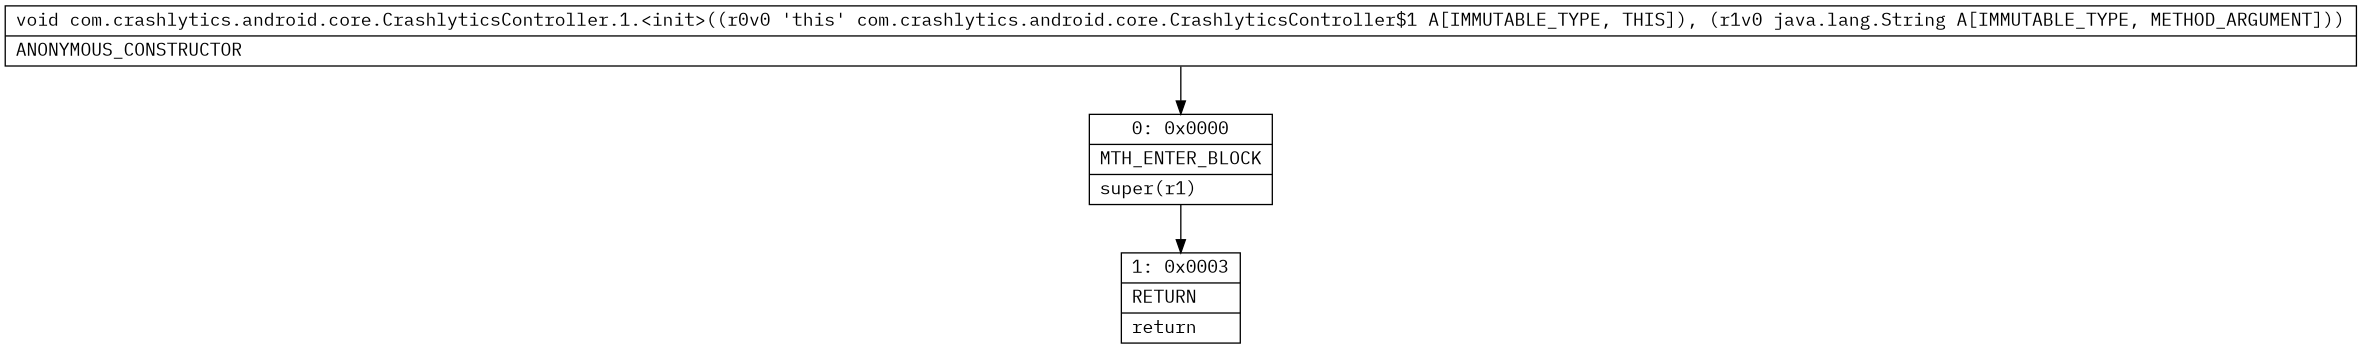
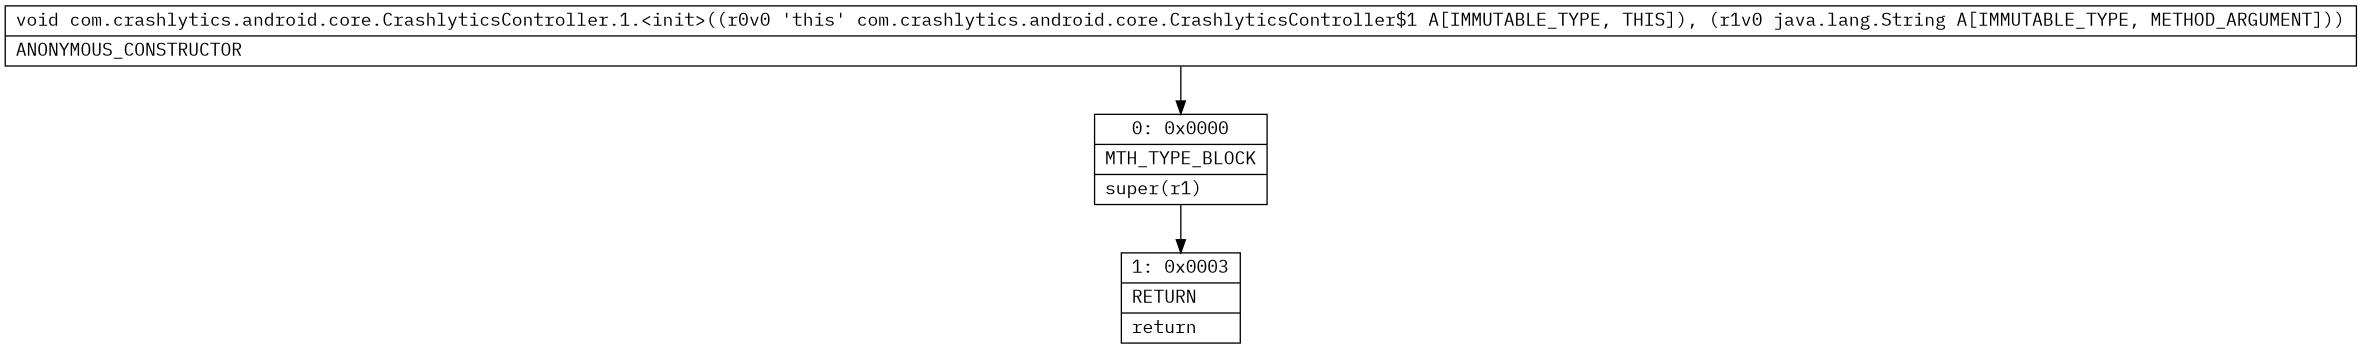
node "0: 0x0000": text "MTH_ENTER_BLOCK" -> "MTH_TYPE_BLOCK"
